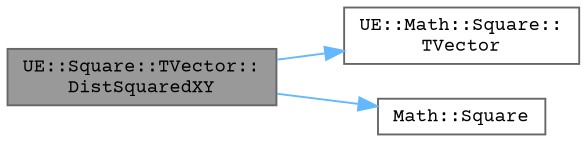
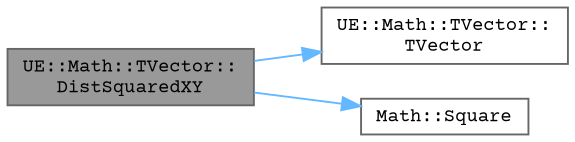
node "UE::Math::Square:: TVector": label "UE::Math::Square:: TVector" -> "UE::Math::TVector:: TVector"
node "UE::Square::TVector:: DistSquaredXY": label "UE::Square::TVector:: DistSquaredXY" -> "UE::Math::TVector:: DistSquaredXY"
